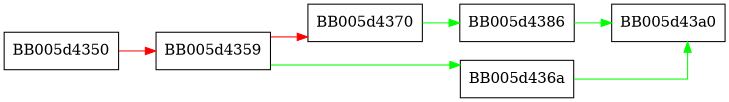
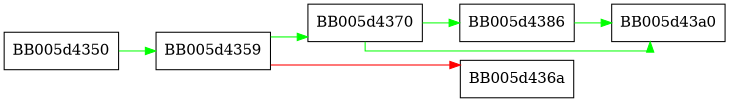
edge "BB005d4359" -> "BB005d4370": color red -> green
edge "BB005d4350" -> "BB005d4359": color red -> green
edge "BB005d4359" -> "BB005d436a": color green -> red
edge "BB005d436a" -> "BB005d43a0": now "BB005d4370" -> "BB005d43a0"
